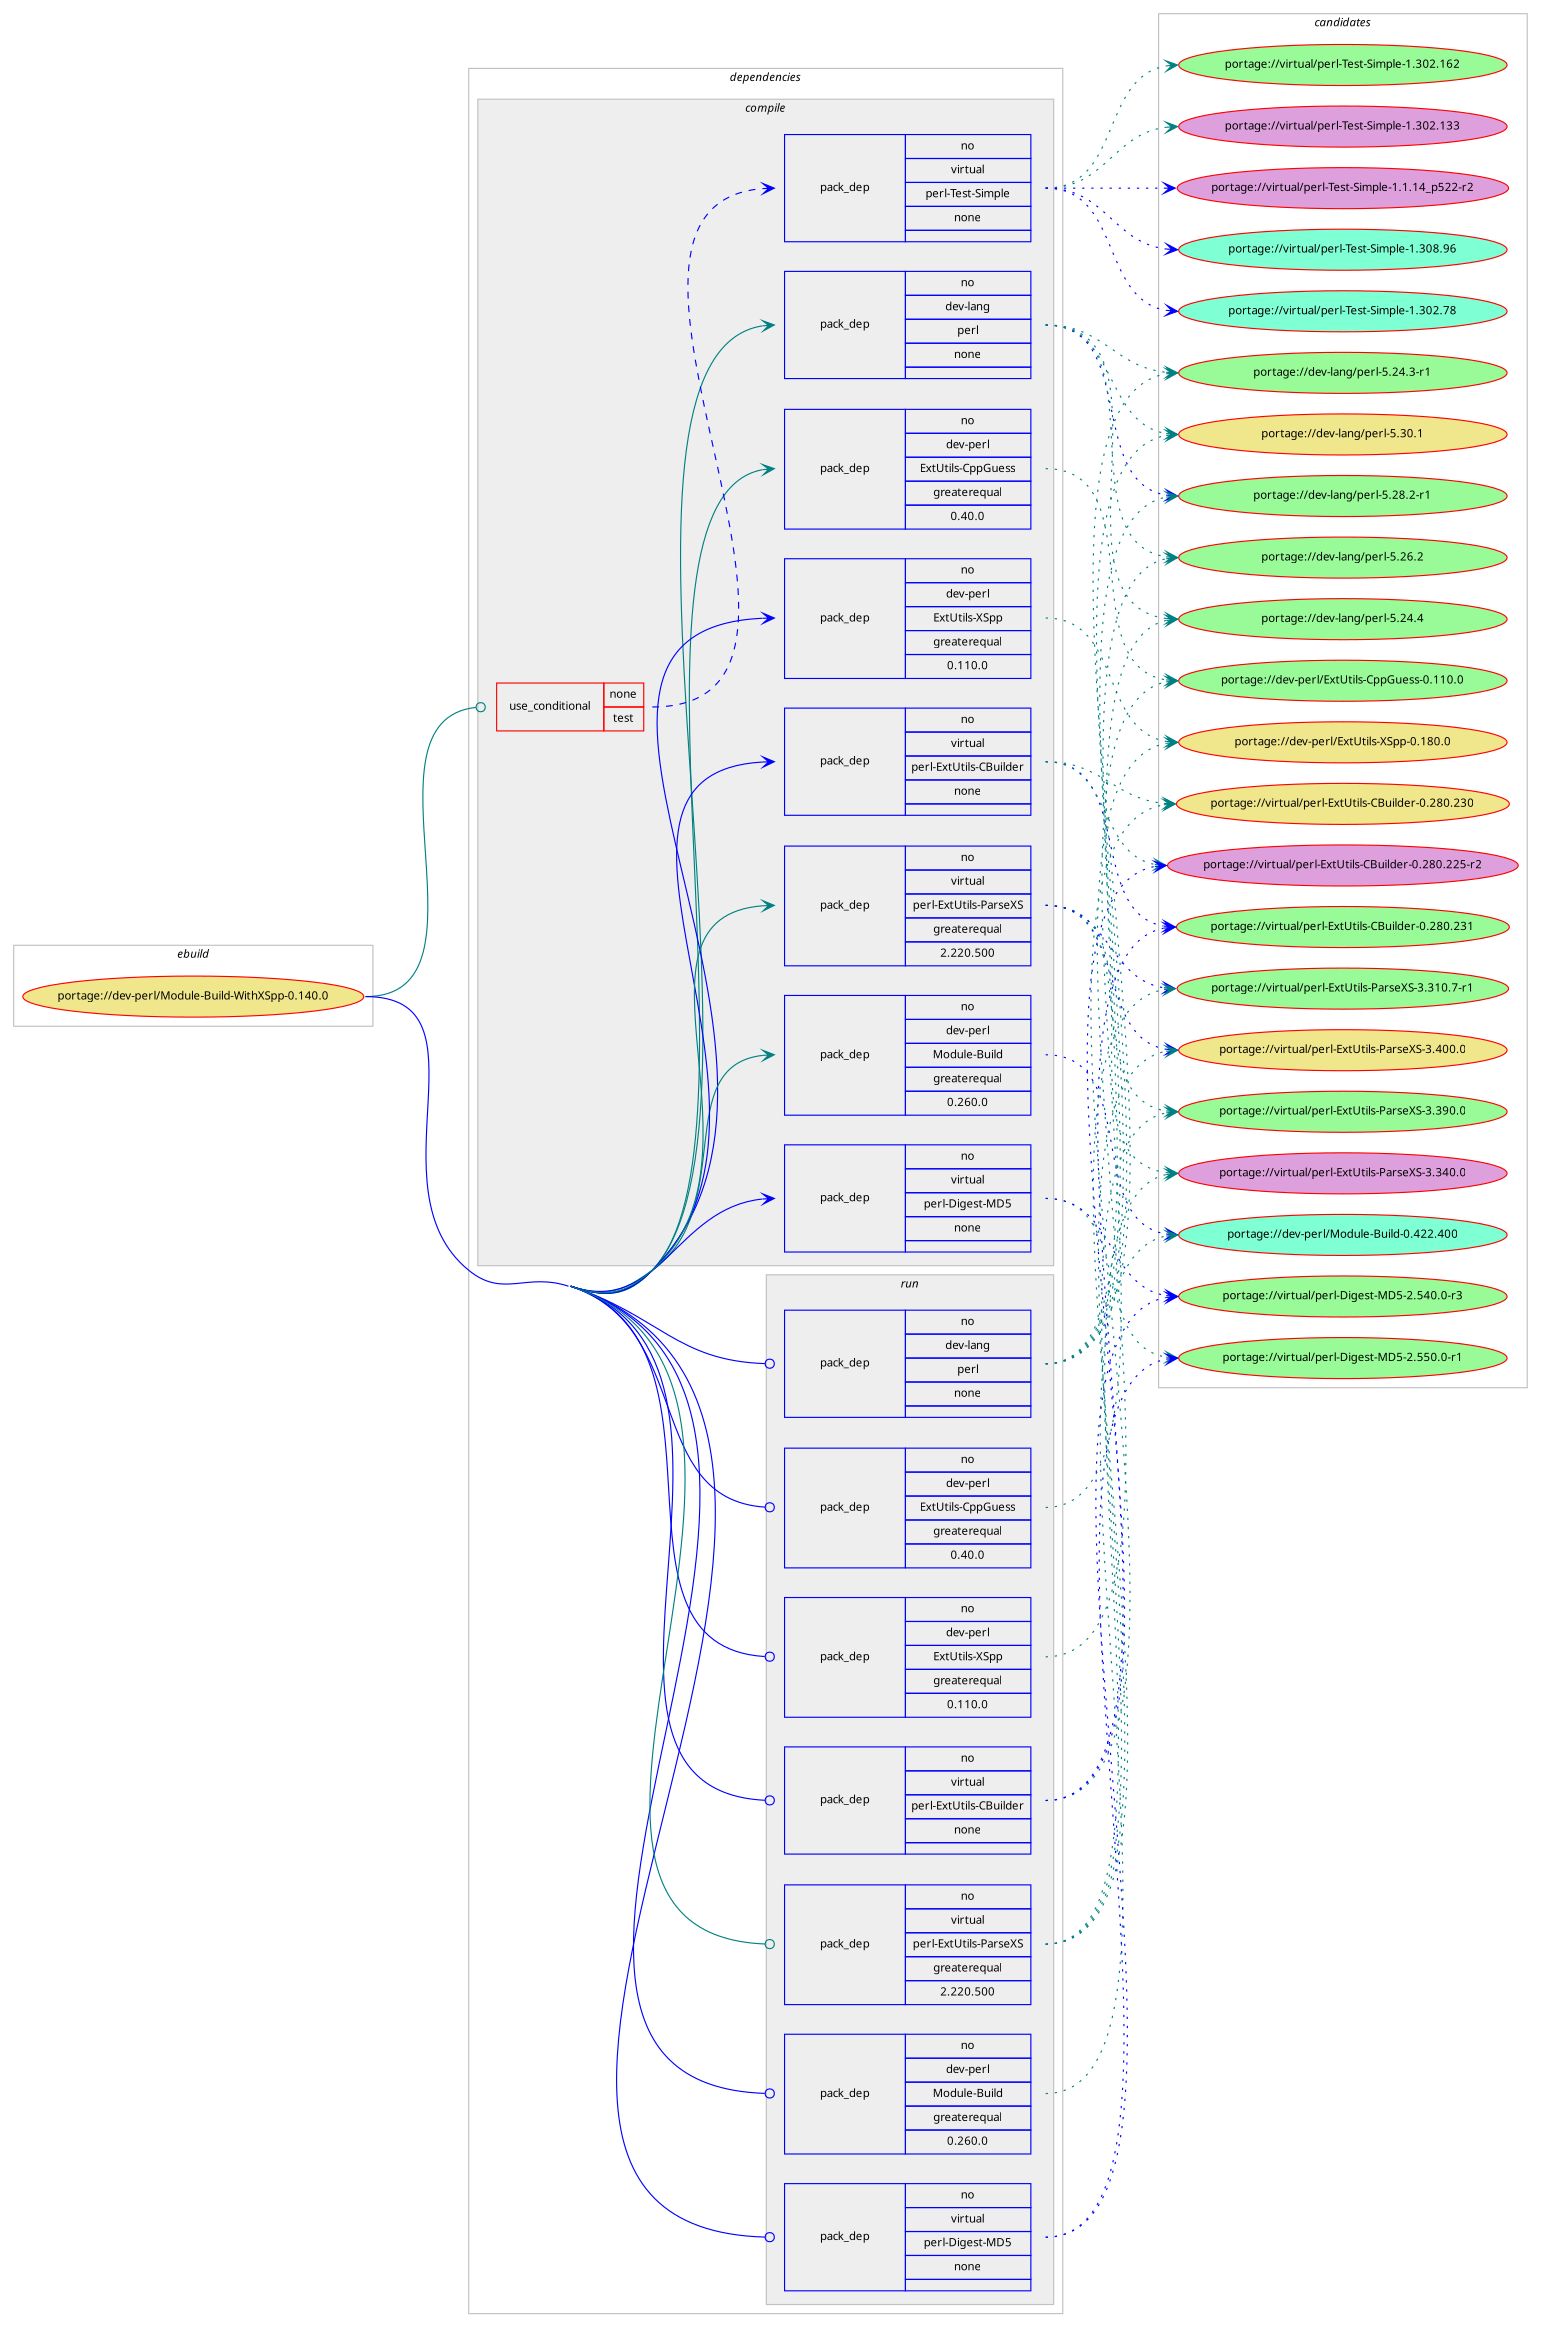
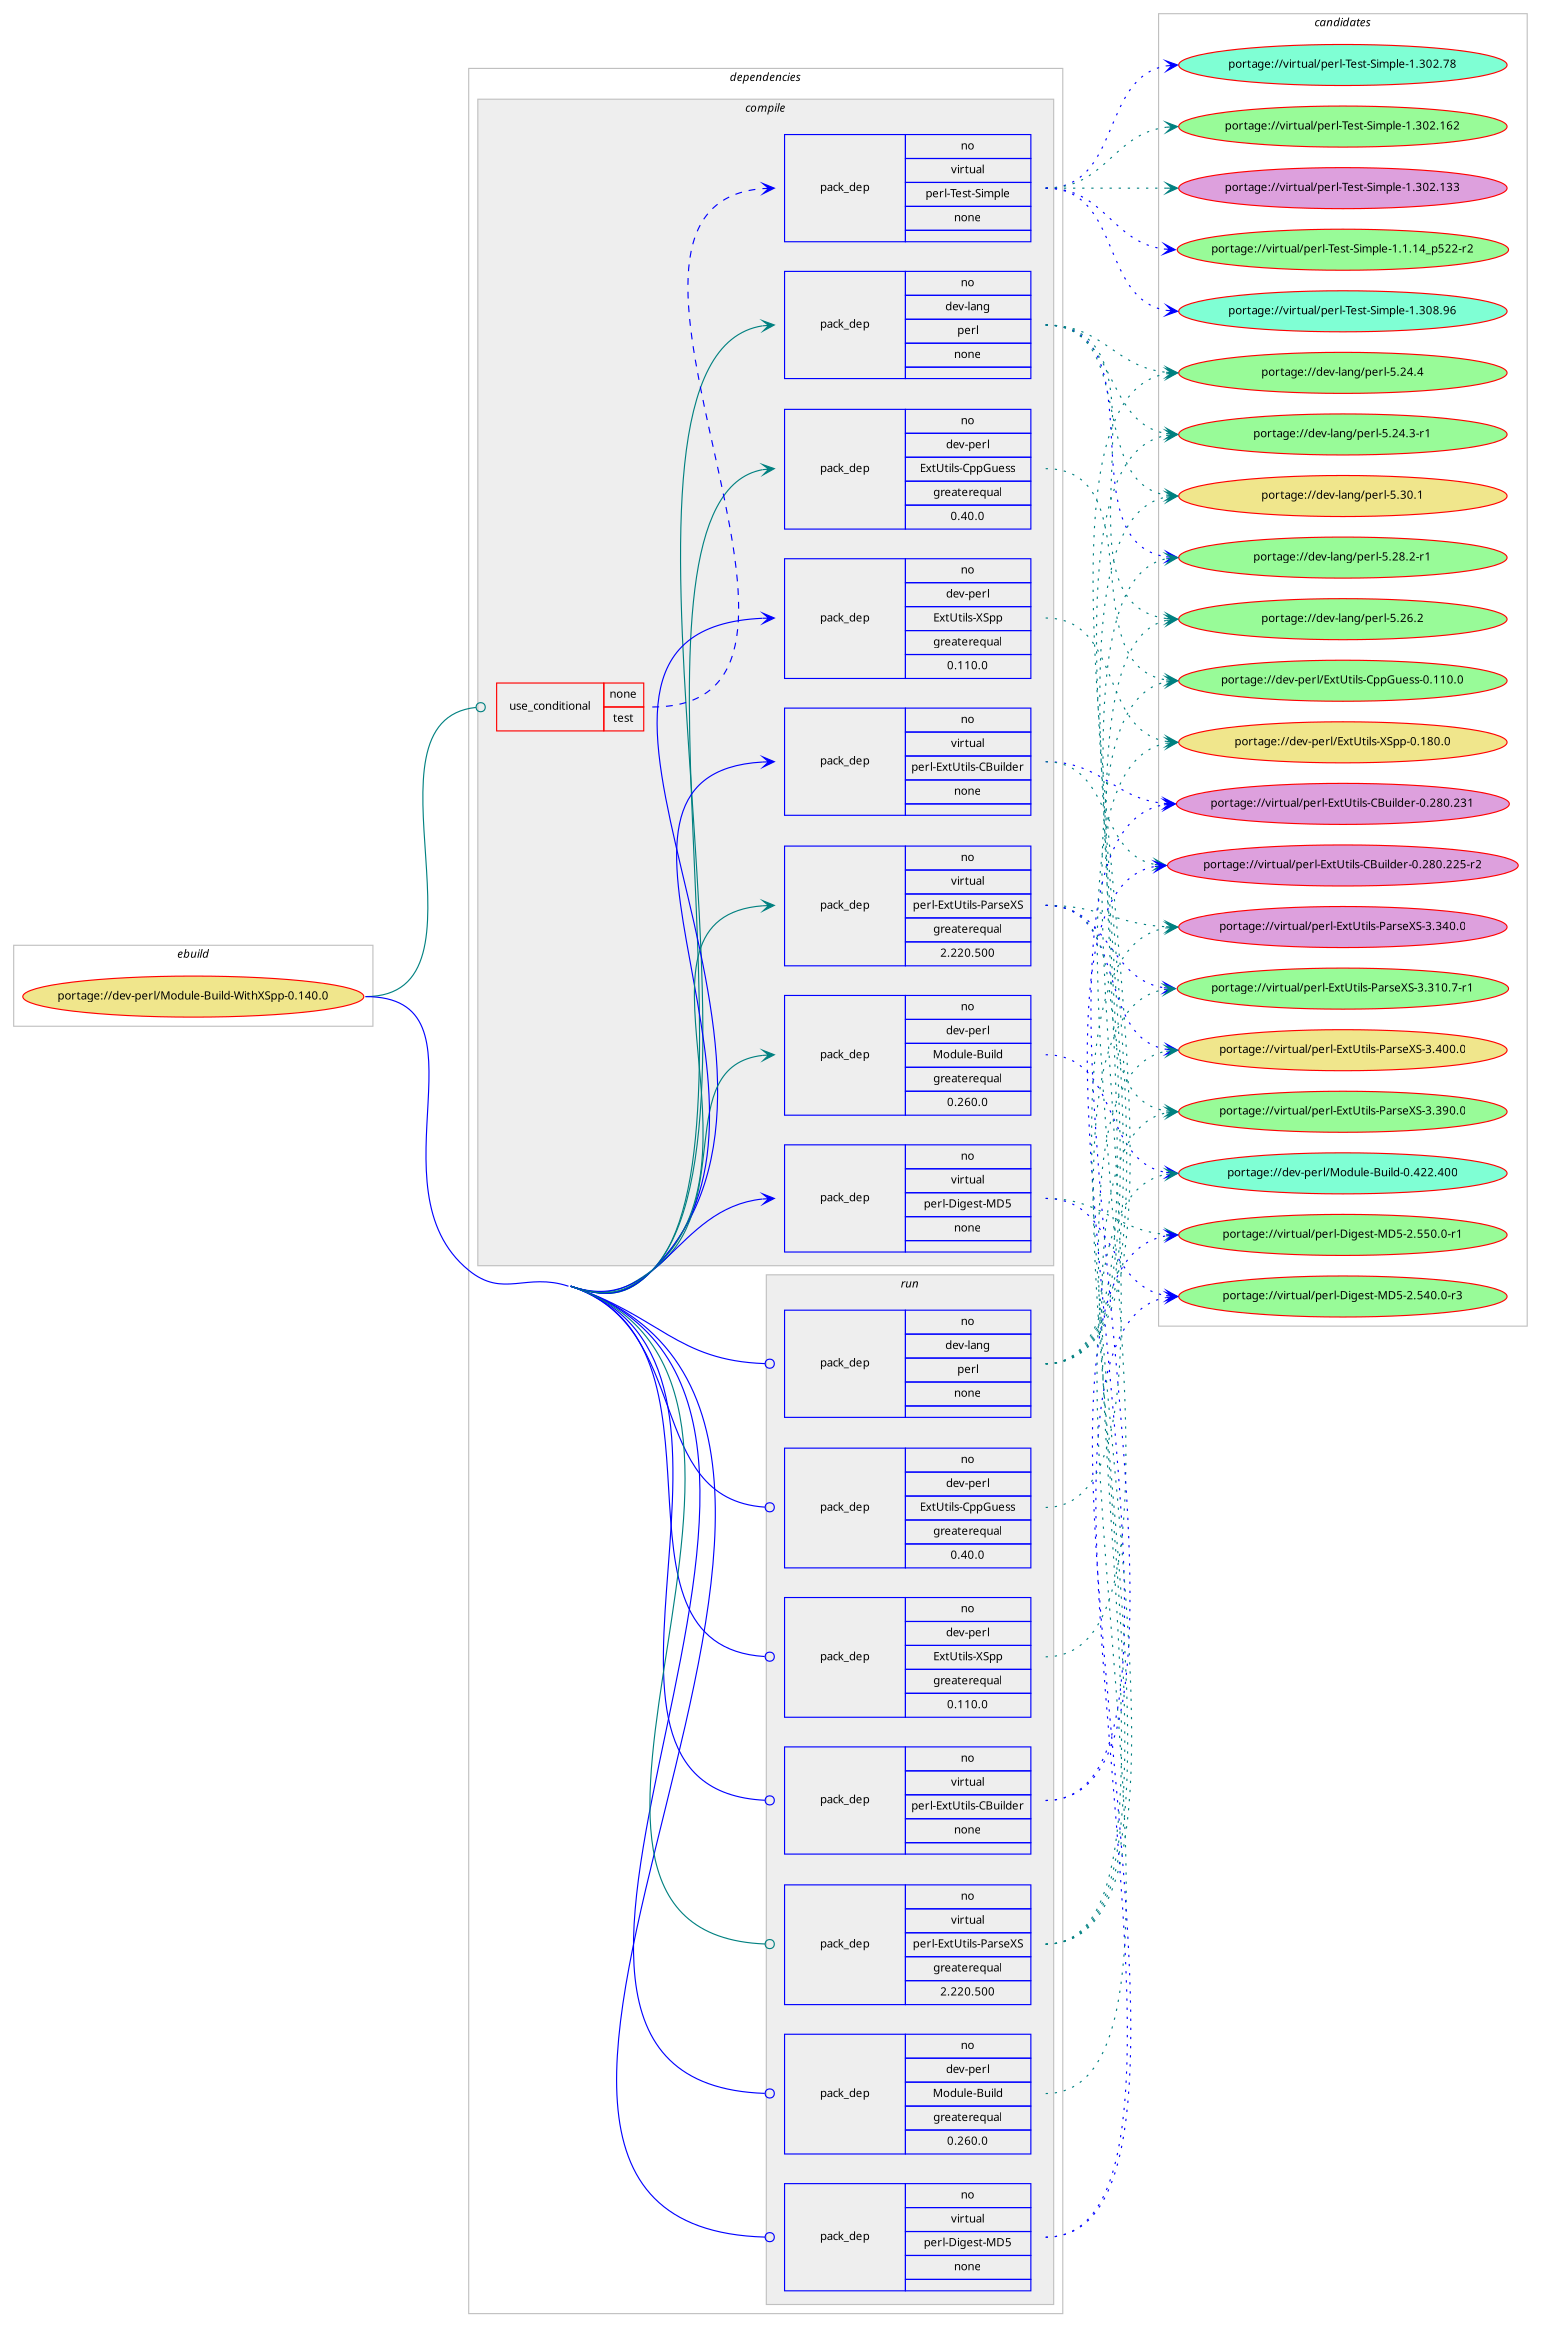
node "portage://virtual/perl-Test-Simple-1.1.14_p522-r2": fillcolor plum -> palegreen
node "portage://virtual/perl-ExtUtils-CBuilder-0.280.230": removed
node "portage://virtual/perl-ExtUtils-CBuilder-0.280.231": fillcolor palegreen -> plum
